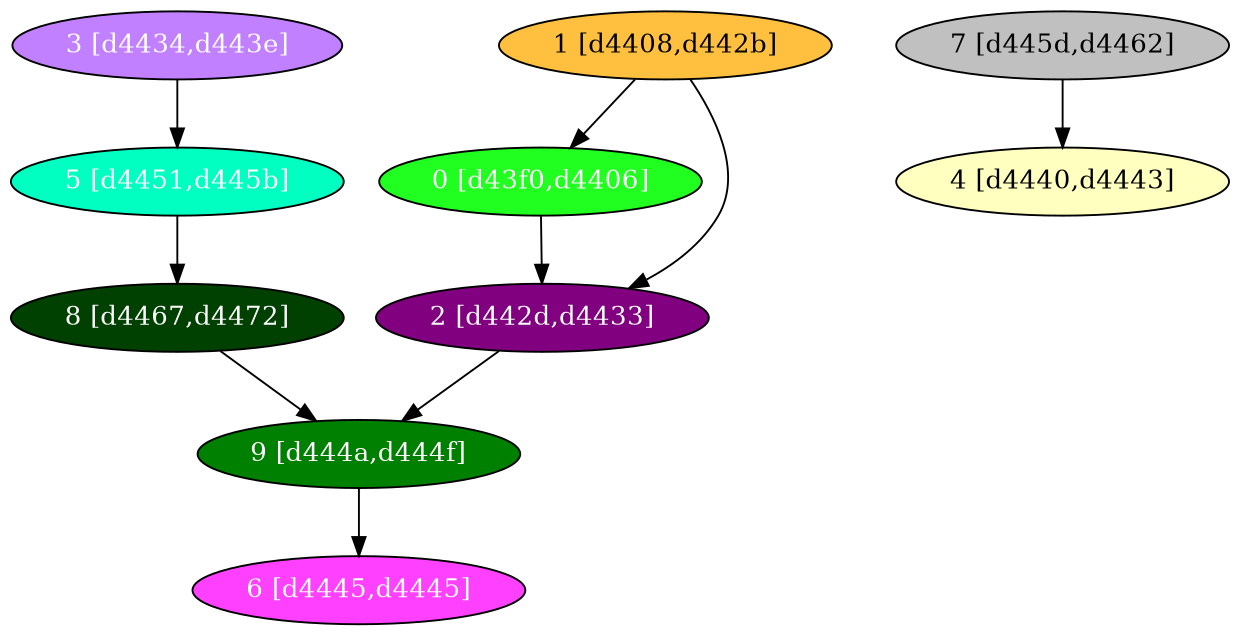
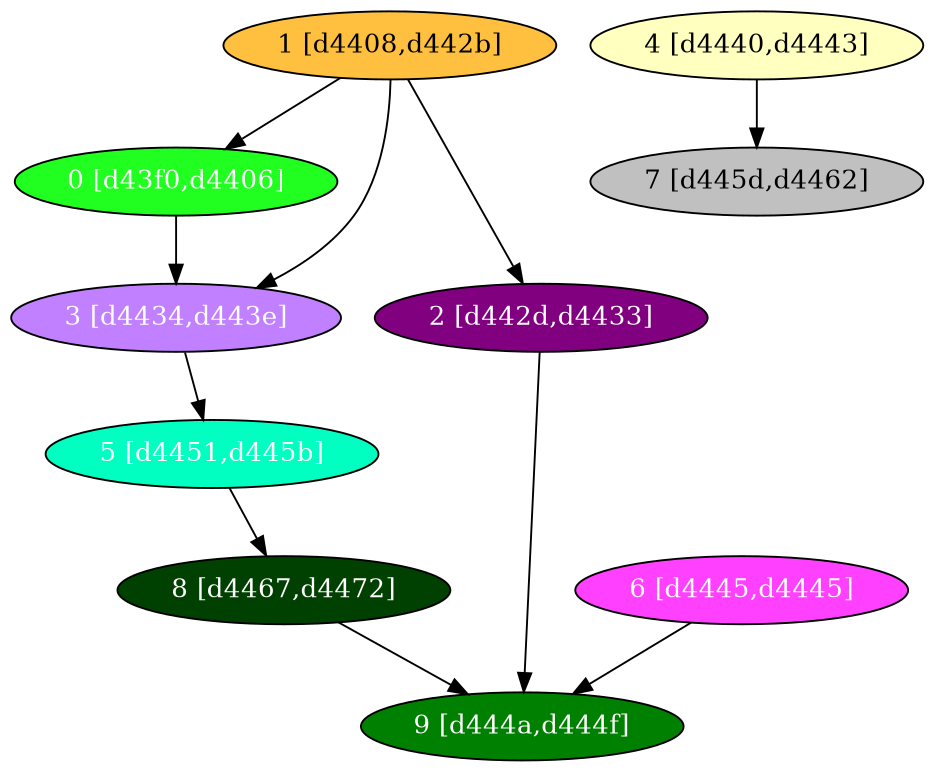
edge "7 [d445d,d4462]" -> "4 [d4440,d4443]": reversed
edge "1 [d4408,d442b]" -> "3 [d4434,d443e]": added
edge "0 [d43f0,d4406]" -> "2 [d442d,d4433]": now "0 [d43f0,d4406]" -> "3 [d4434,d443e]"
edge "9 [d444a,d444f]" -> "6 [d4445,d4445]": reversed
